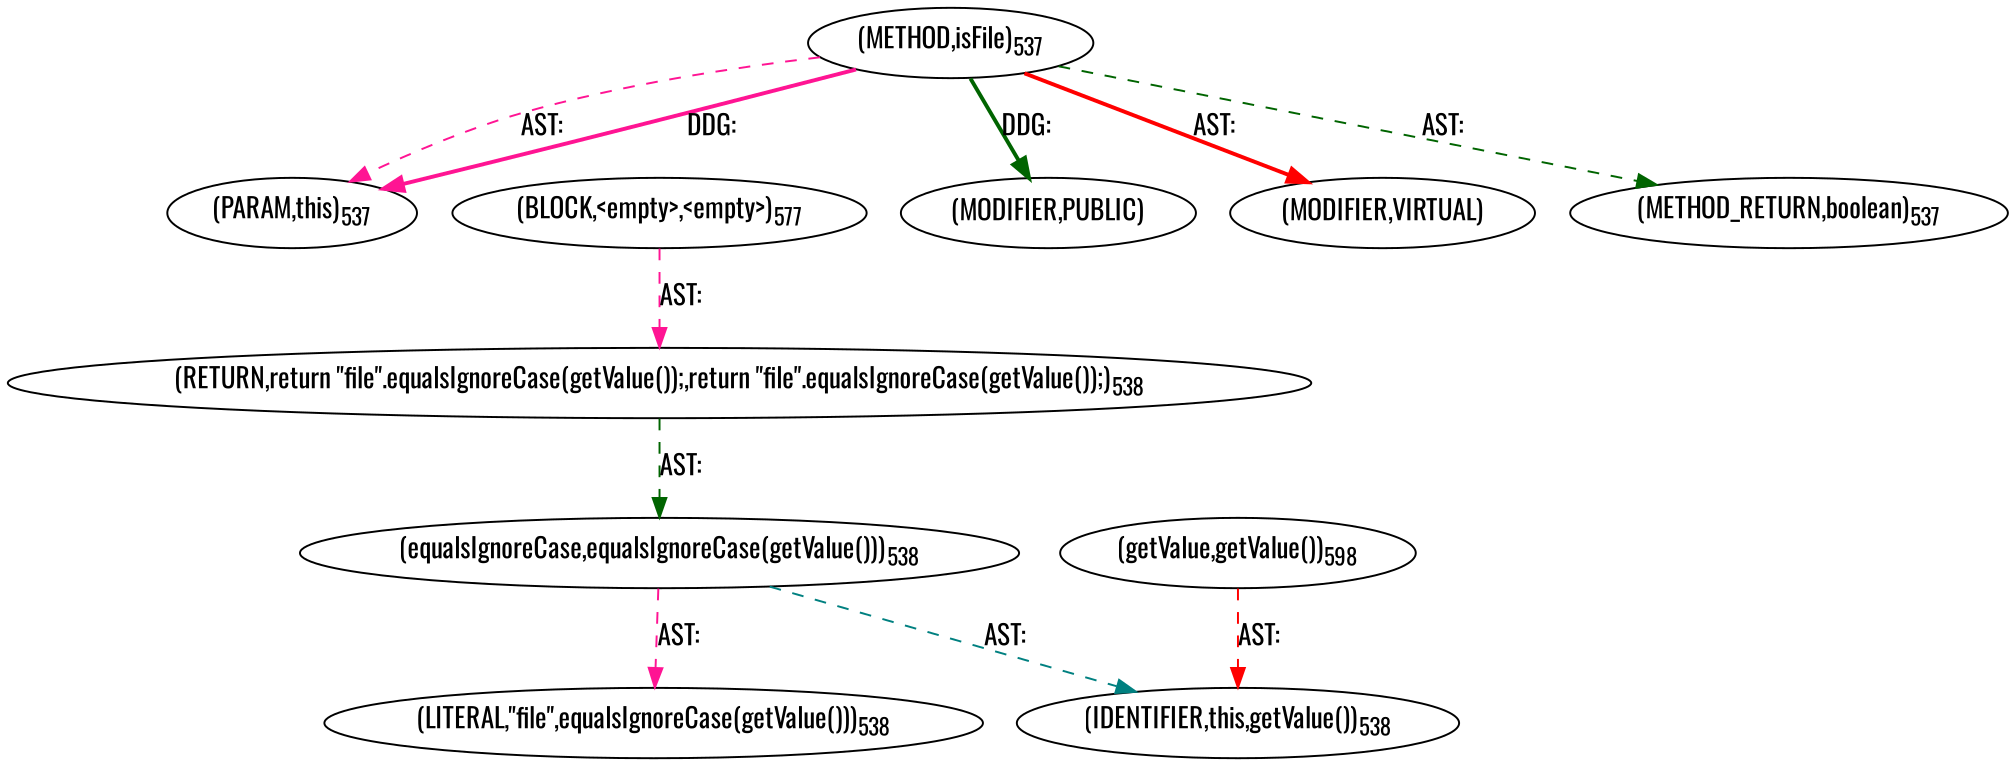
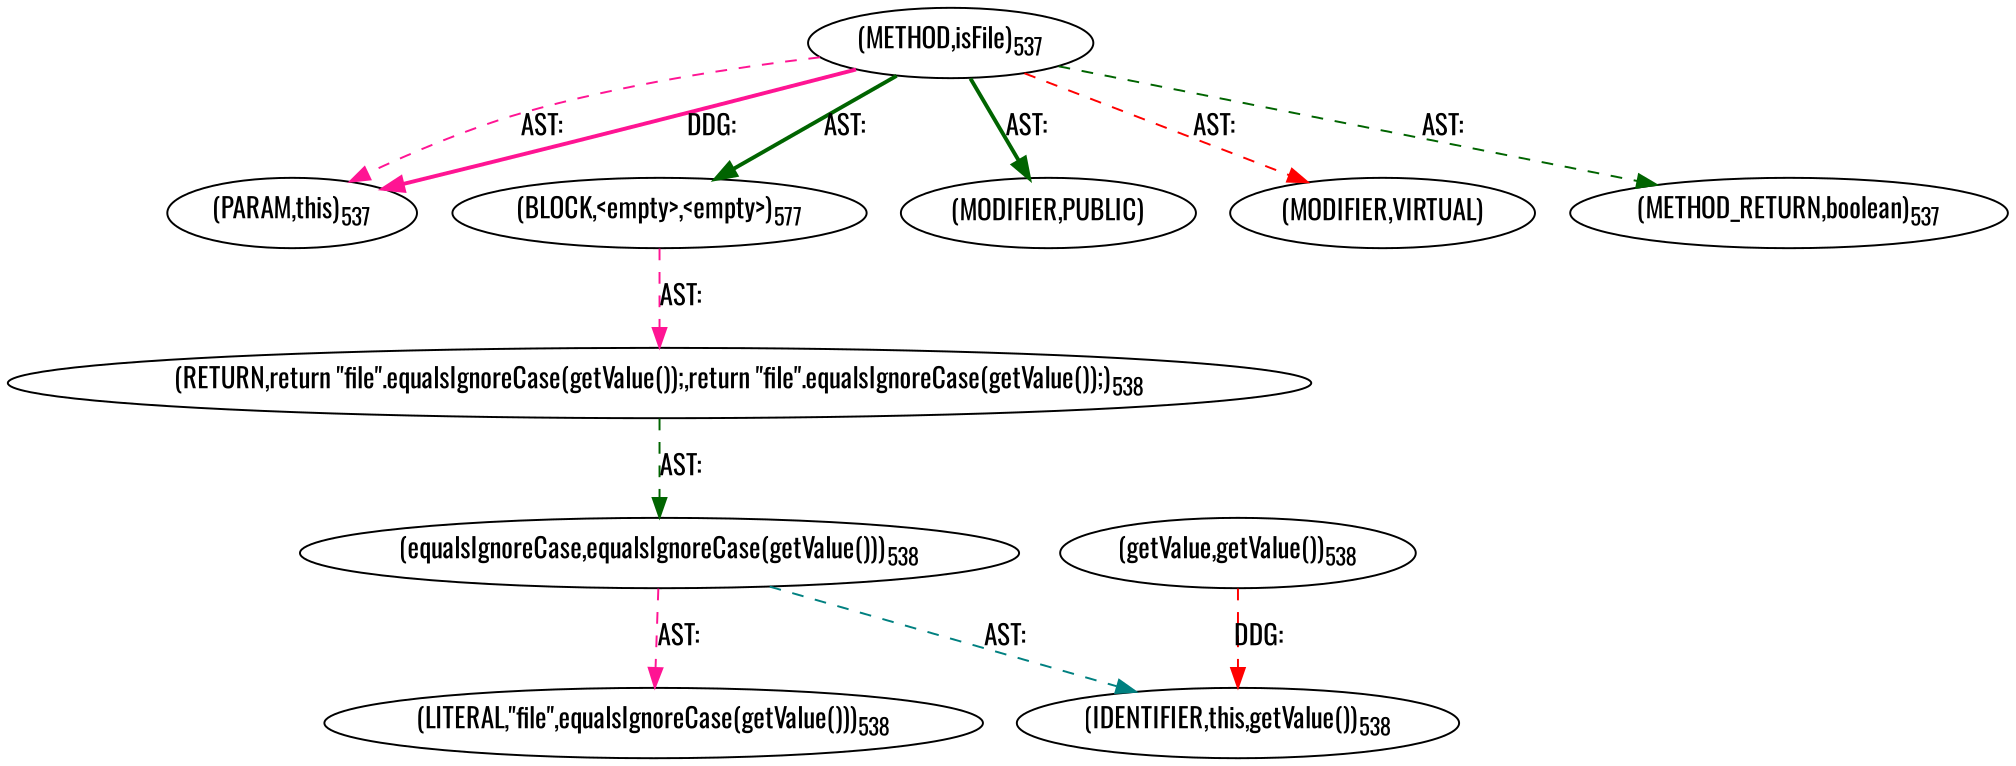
edge "(METHOD,isFile)" -> "(BLOCK,<empty>,<empty>)": added, label "AST:"
edge "(METHOD,isFile)" -> "(MODIFIER,VIRTUAL)": style bold -> dashed
edge "(METHOD,isFile)" -> "(MODIFIER,PUBLIC)": label "DDG: " -> "AST: "
node "(getValue,getValue())": text "598" -> "538"
edge "(getValue,getValue())" -> "(IDENTIFIER,this,getValue())": label "AST: " -> "DDG: "
